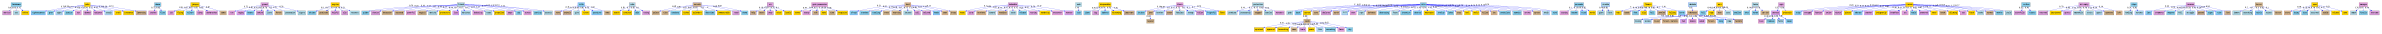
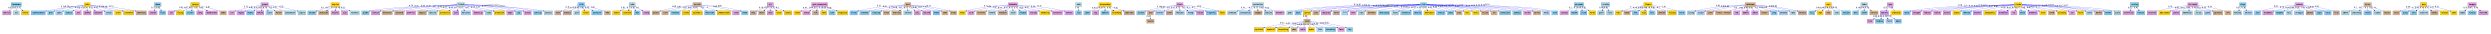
edge "dandaka" -> "rakshasas": reversed
node "time": fillcolor tan -> skyblue
